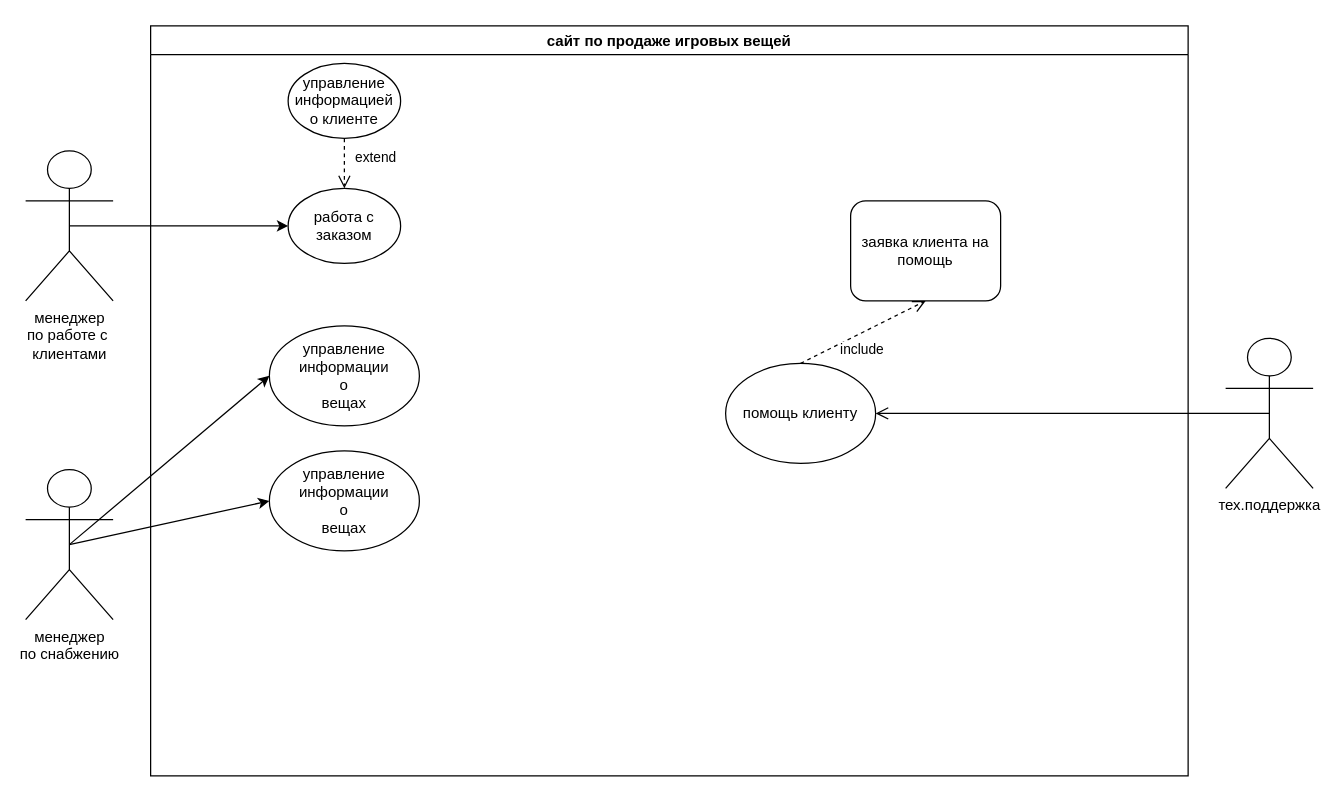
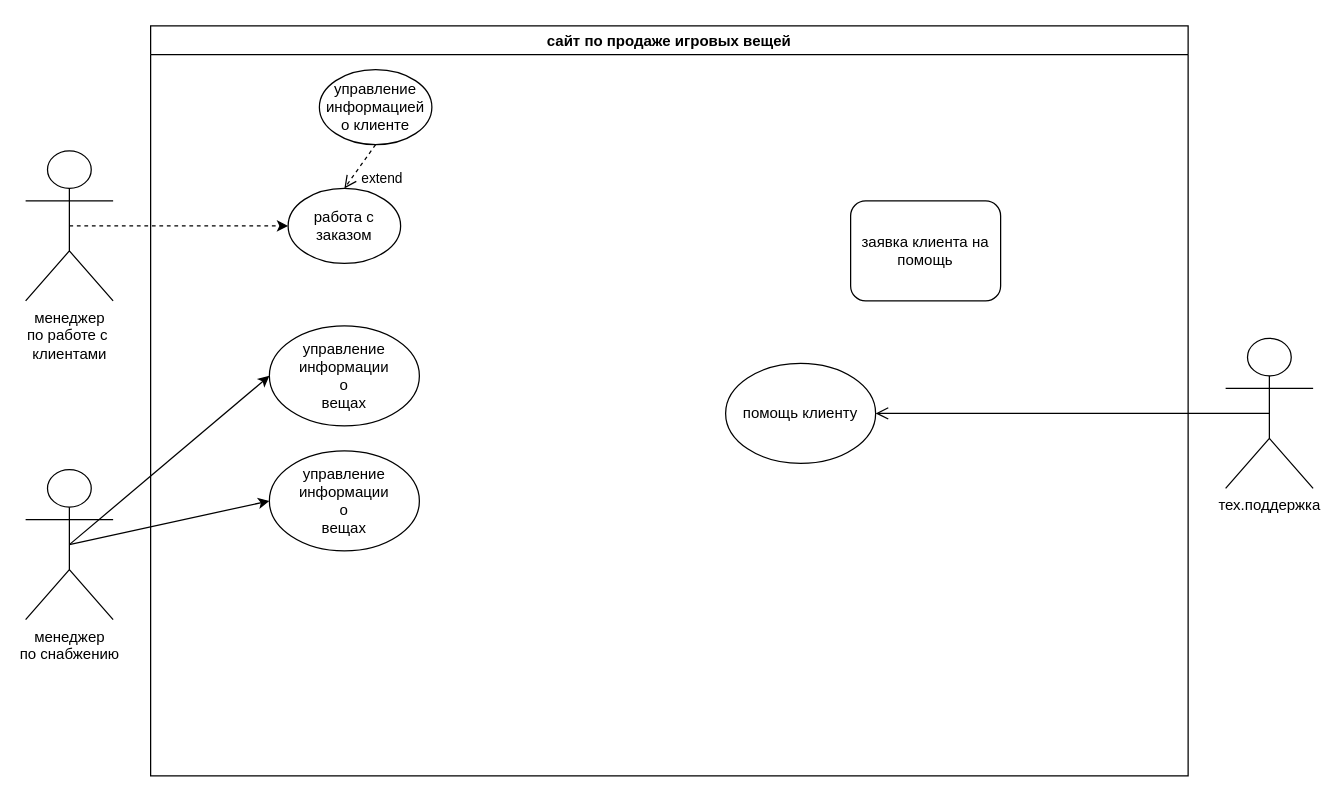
node "управление информацией о клиенте": moved (344, 101) -> (376, 107)
edge "менеджер по работе с клиентами" -> "работа с заказом": style solid -> dashed
edge "помощь клиенту" -> "заявка клиента на помощь": removed, label "include"
